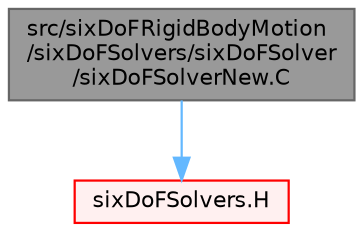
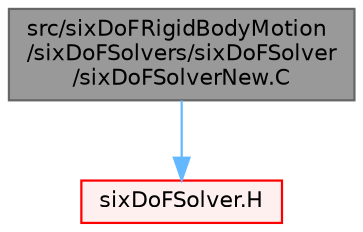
node "sixDoFSolvers.H": label "sixDoFSolvers.H" -> "sixDoFSolver.H"
